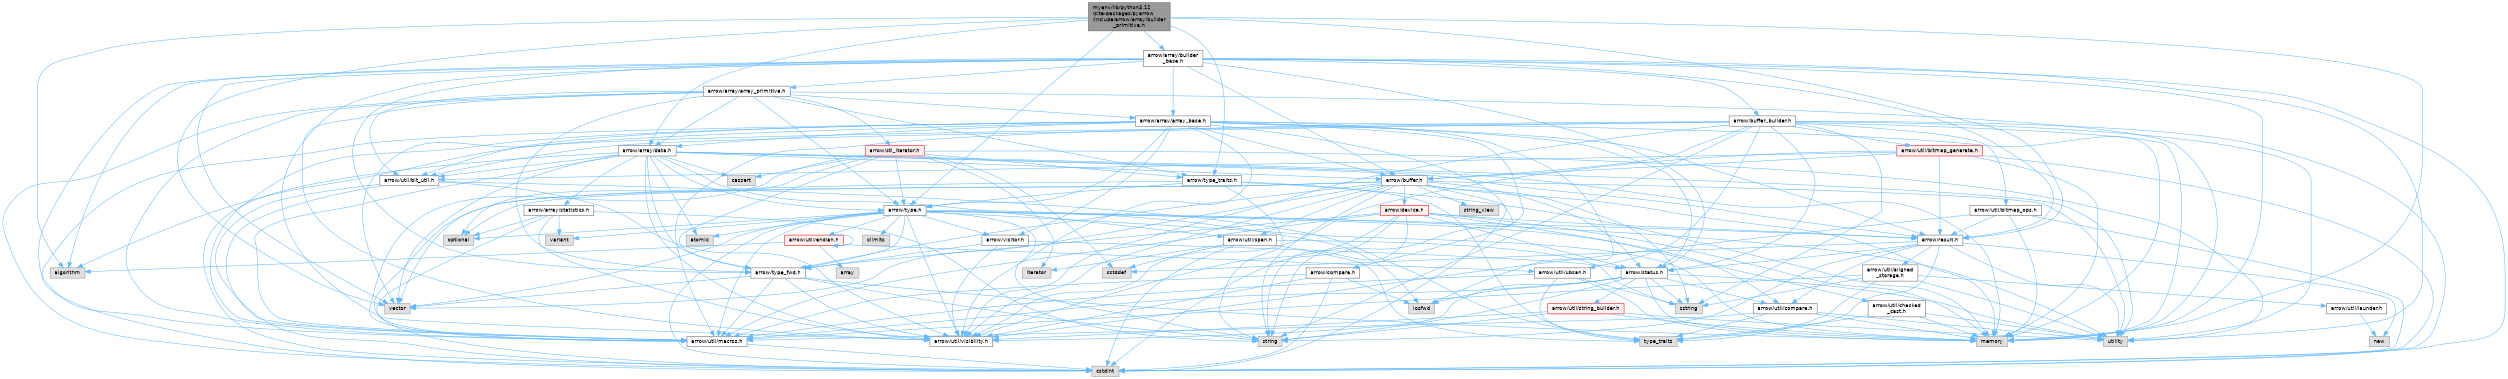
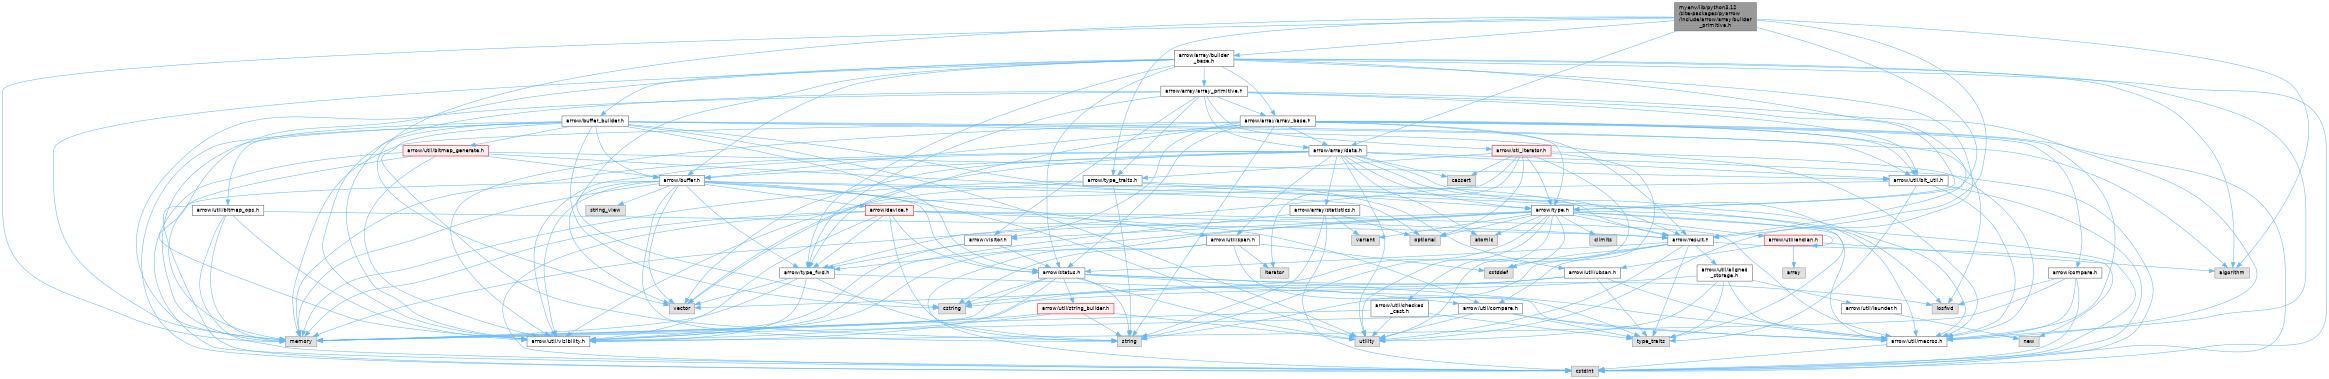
edge "arrow/array/array_primitive.h" -> "cstdint": now "arrow/array/array_primitive.h" -> "arrow/visitor.h"
